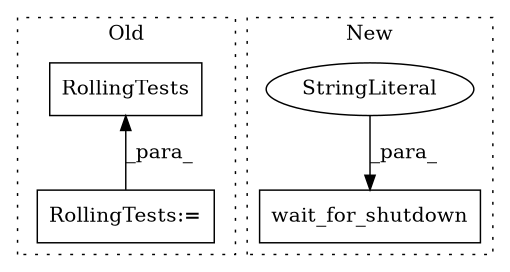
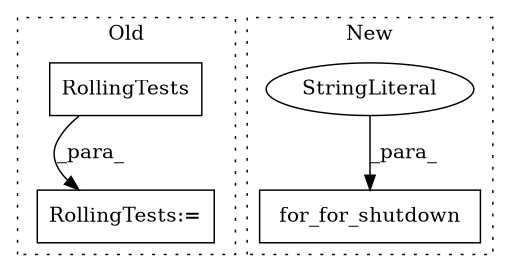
edge "RollingTests:=" -> "RollingTests": reversed
node "wait_for_shutdown": label "wait_for_shutdown" -> "for_for_shutdown"
